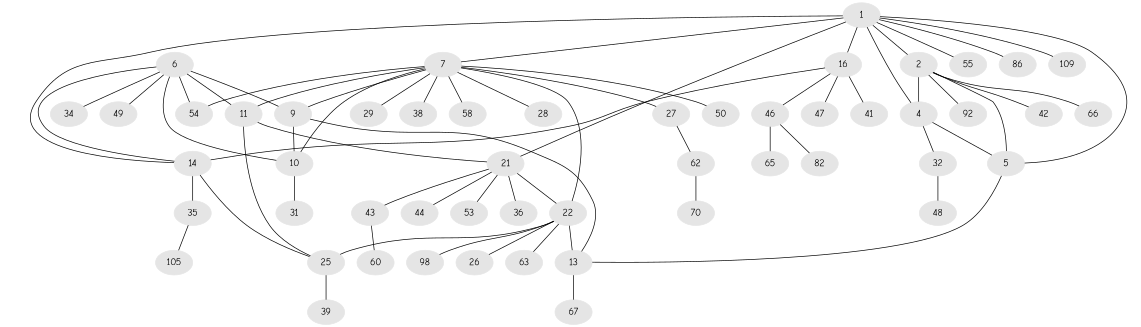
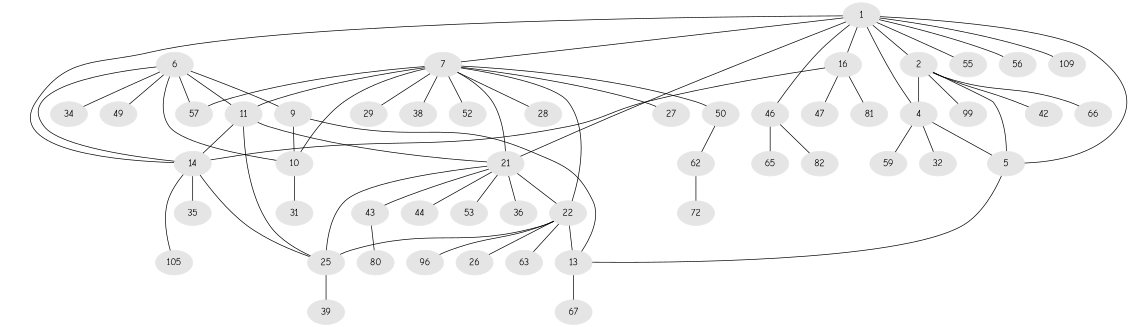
node "86": label "86" -> "56"
edge "16" -- "46": now "1" -- "46"
edge "7" -- "9": now "7" -- "21"
node "54": label "54" -> "57"
node "58": label "58" -> "52"
node "41": label "41" -> "81"
node "92": label "92" -> "99"
edge "11" -- "14": added
edge "27" -- "62": now "50" -- "62"
node "59": added
edge "21" -- "25": added
node "70": label "70" -> "72"
node "48": removed
edge "35" -- "105": now "14" -- "105"
node "60": label "60" -> "80"
node "98": label "98" -> "96"
